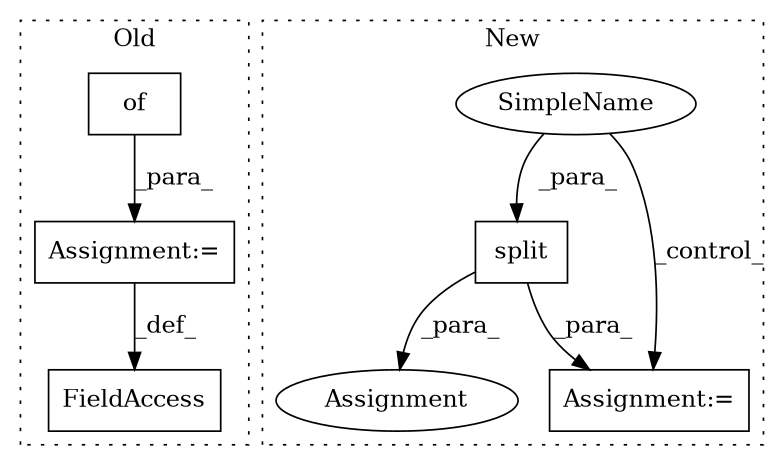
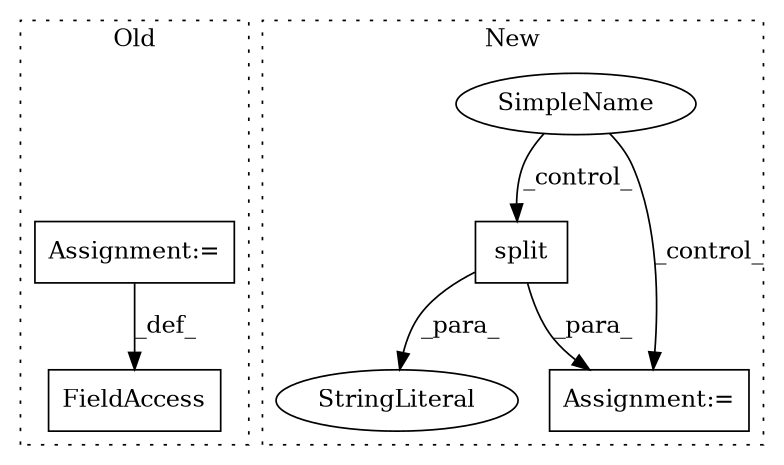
node "of": removed
edge "SimpleName" -> "split": label "_para_" -> "_control_"
node "Assignment": label "Assignment" -> "StringLiteral"
